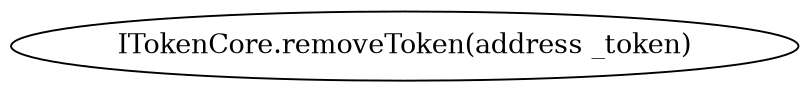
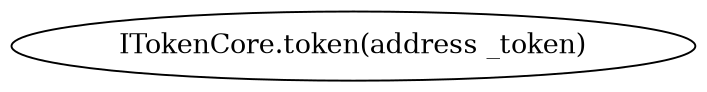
node "ITokenCore.removeToken(address _token)": label "ITokenCore.removeToken(address _token)" -> "ITokenCore.token(address _token)"
